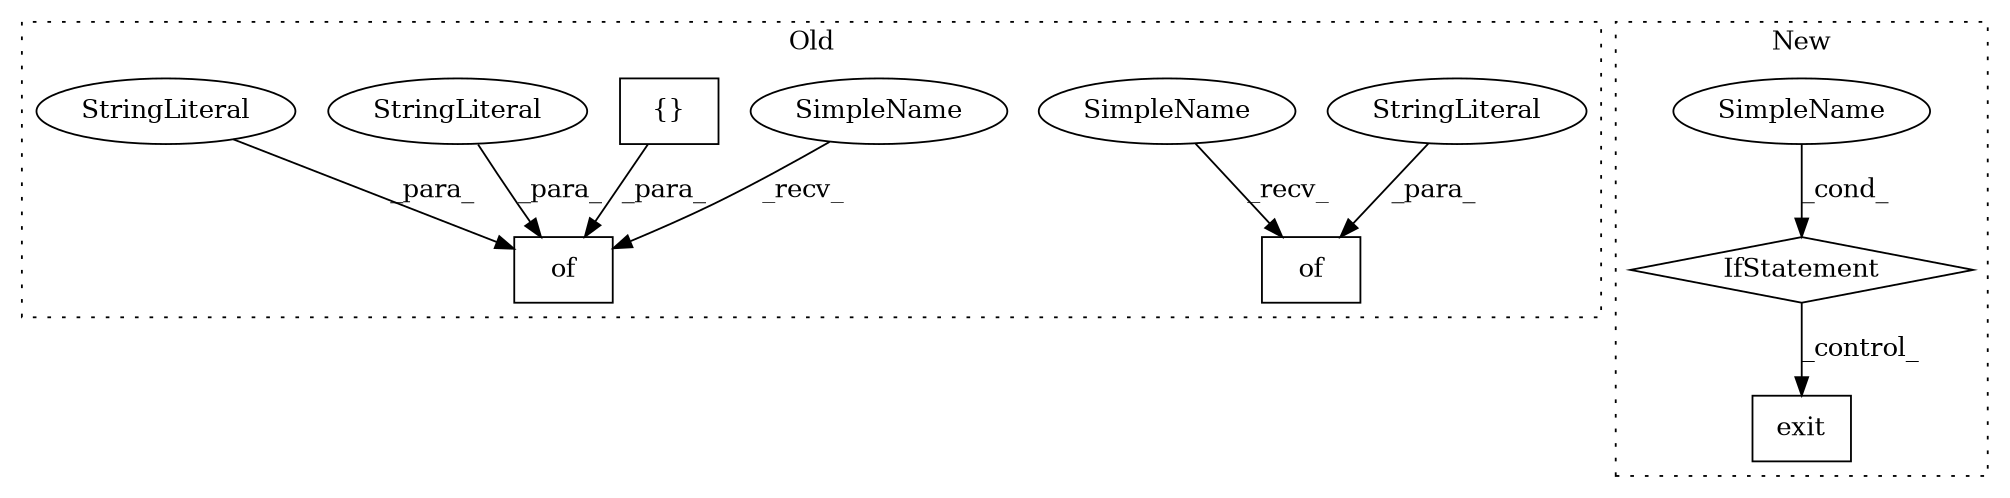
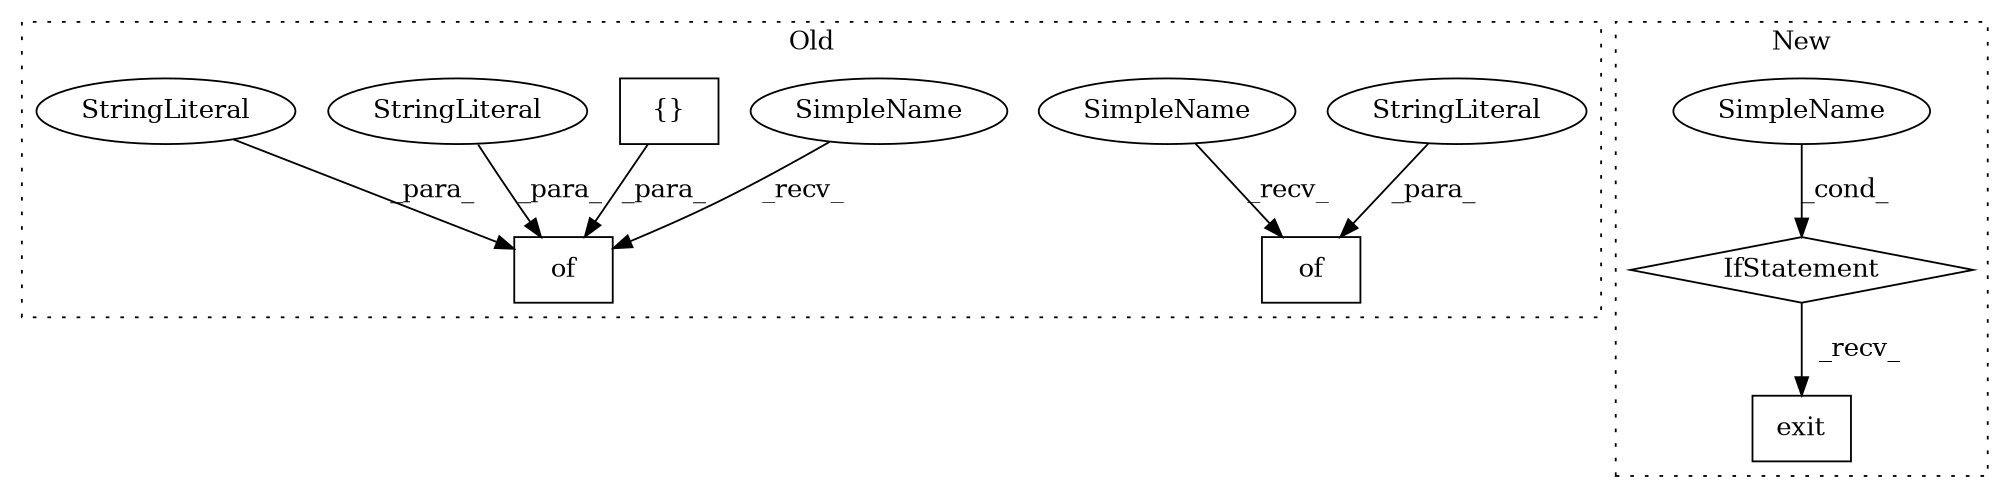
edge "IfStatement" -> "exit": label "_control_" -> "_recv_"
